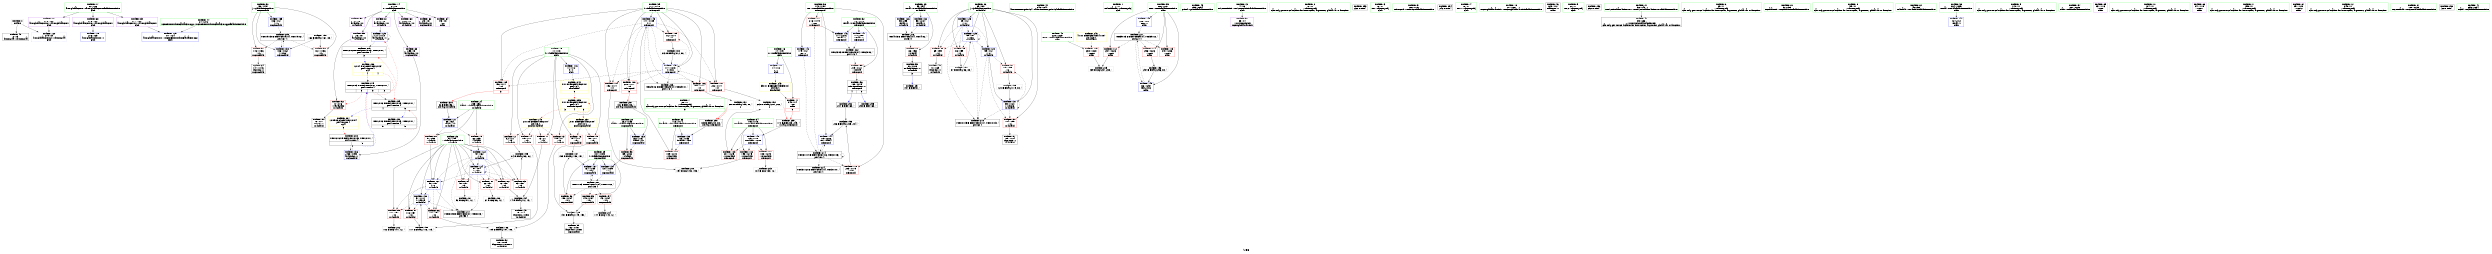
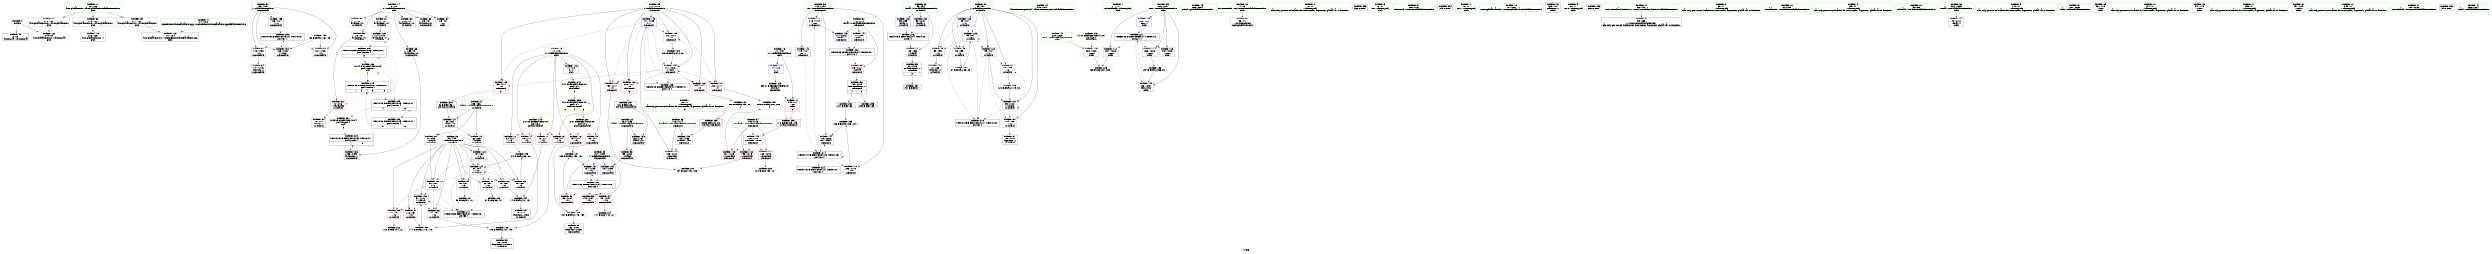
node "NodeID: 290": text "32 = PHI()" -> "34 = PHI()"
